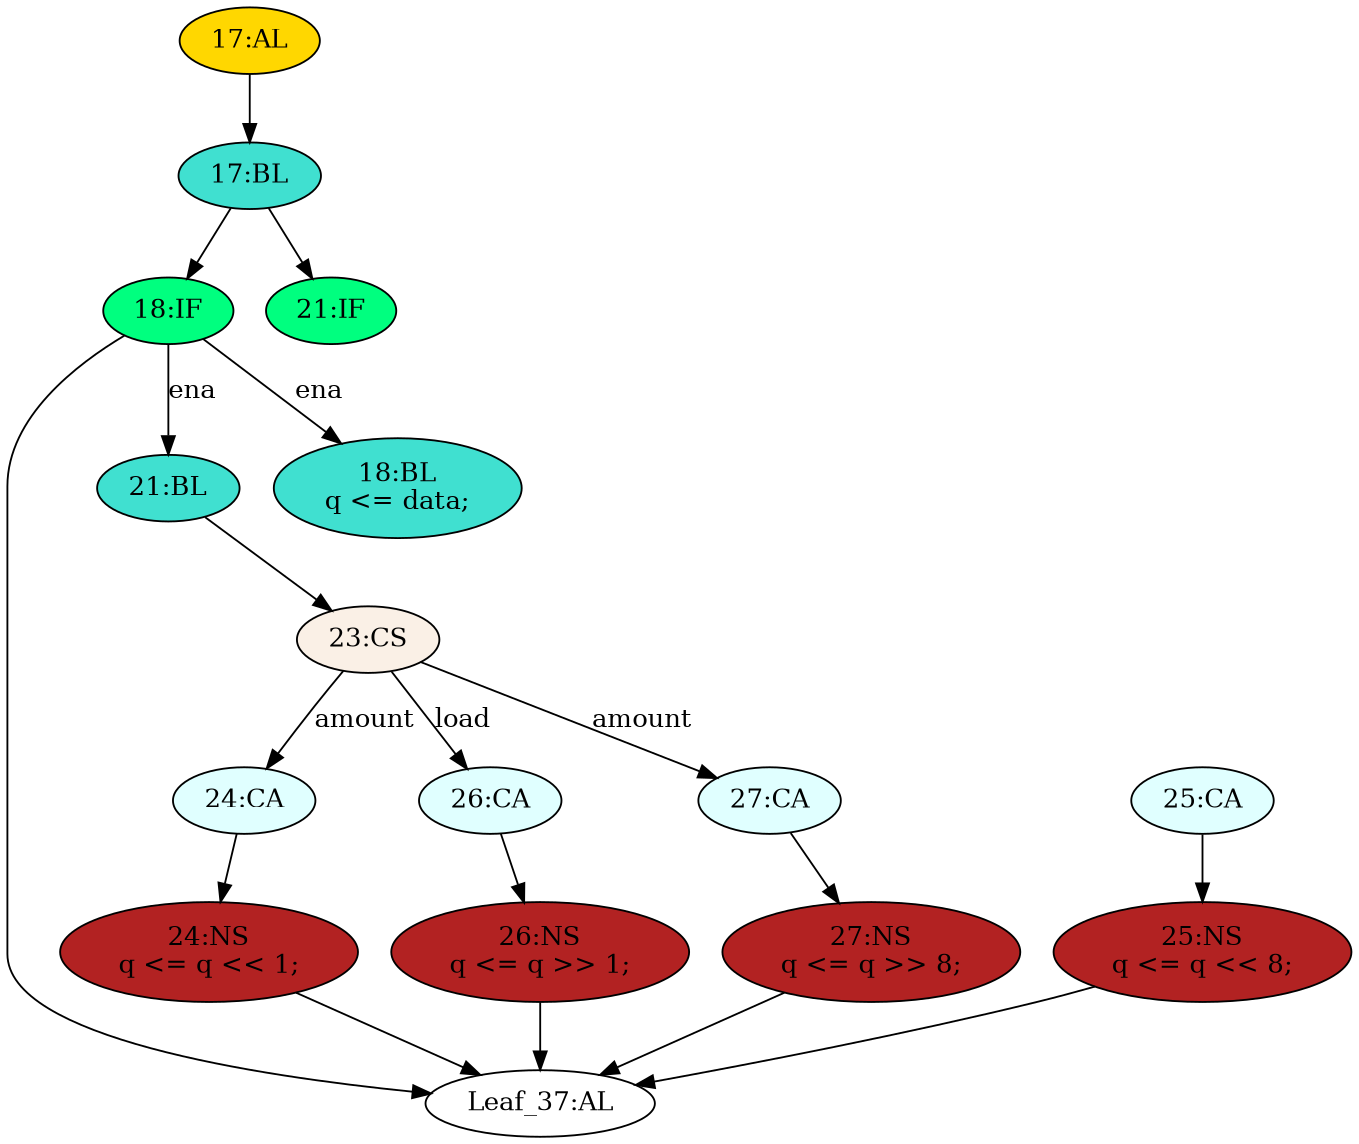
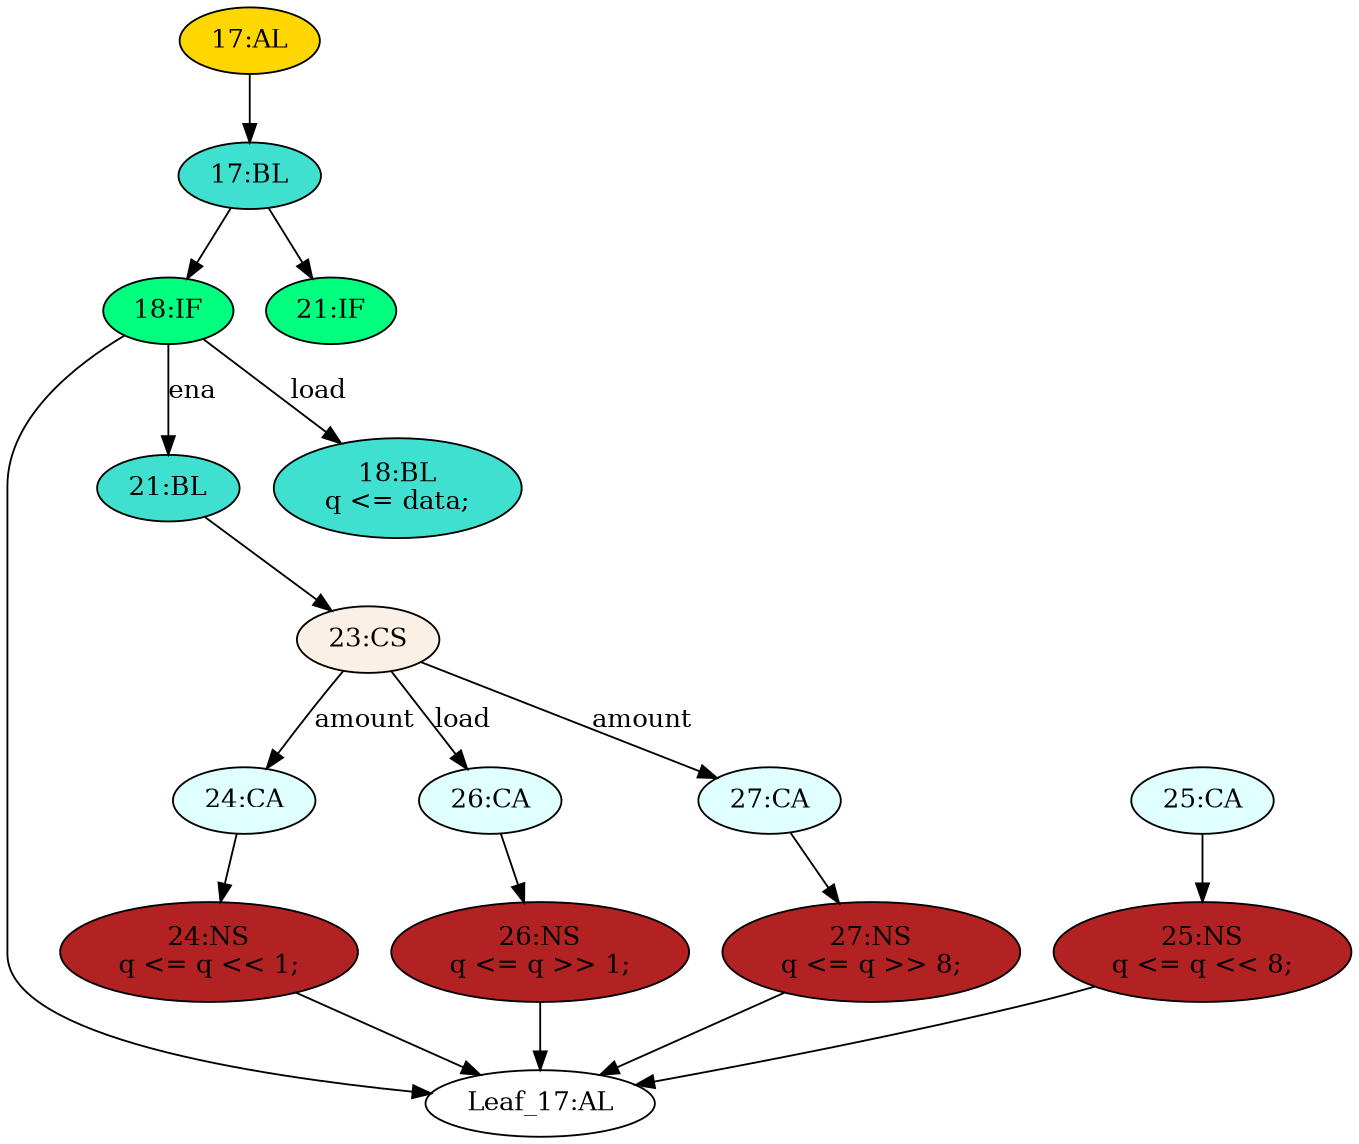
edge "18:IF" -> "18:BL q <= data;": label "ena" -> "load"
node "Leaf_37:AL": label "Leaf_37:AL" -> "Leaf_17:AL"
